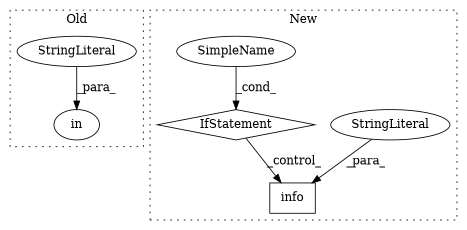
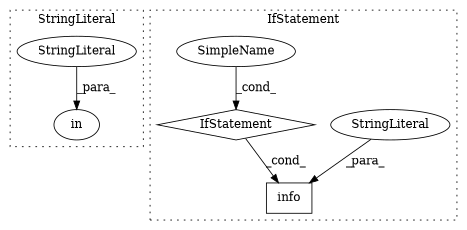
cluster "Old": label "Old" -> "StringLiteral"
cluster "New": label "New" -> "IfStatement"
edge "IfStatement" -> "info": label "_control_" -> "_cond_"
